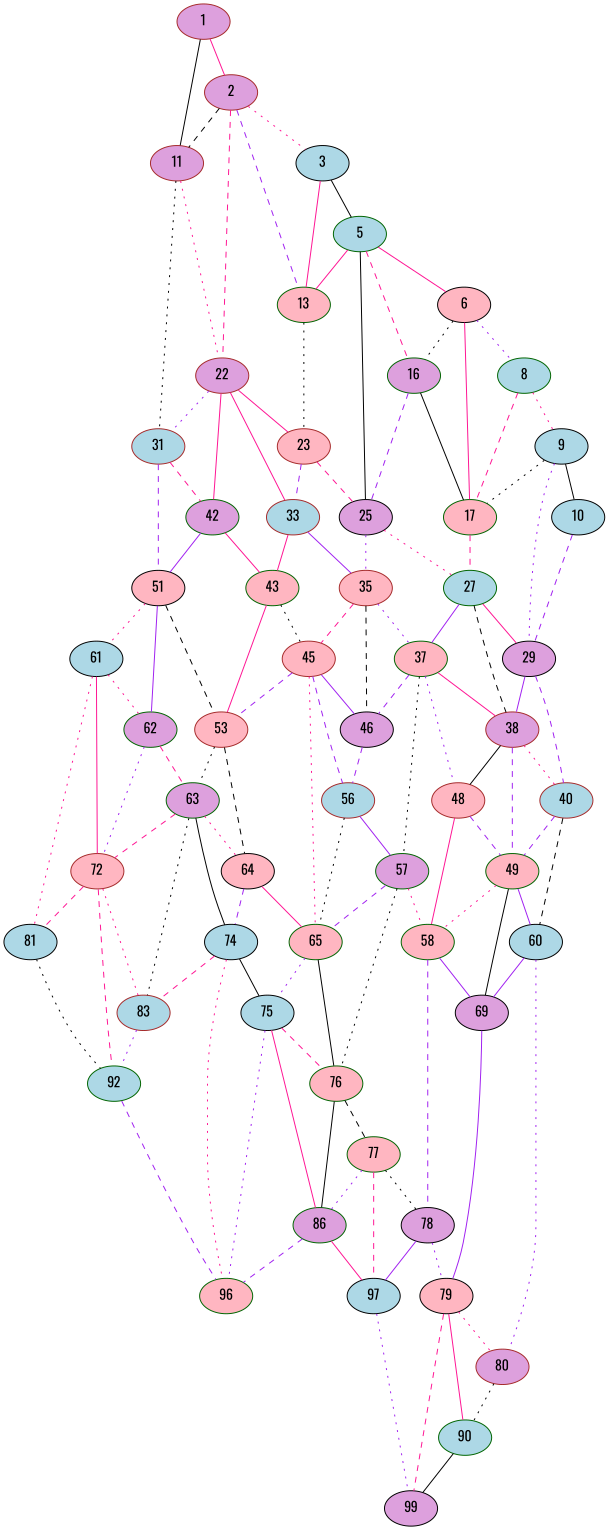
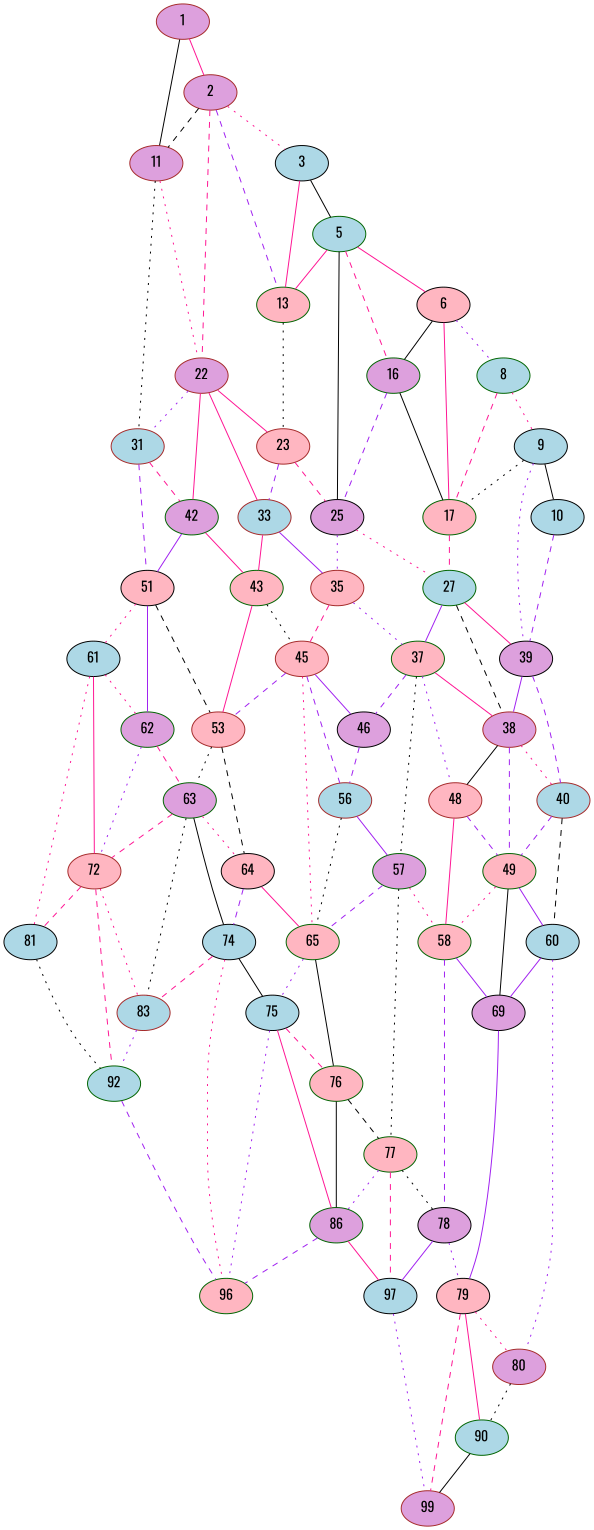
edge "6" -- "16": style dotted -> solid
edge "35" -- "46": removed
node "29": label "29" -> "39"
edge "57" -- "76": now "57" -- "77"
node "99": color black -> brown
